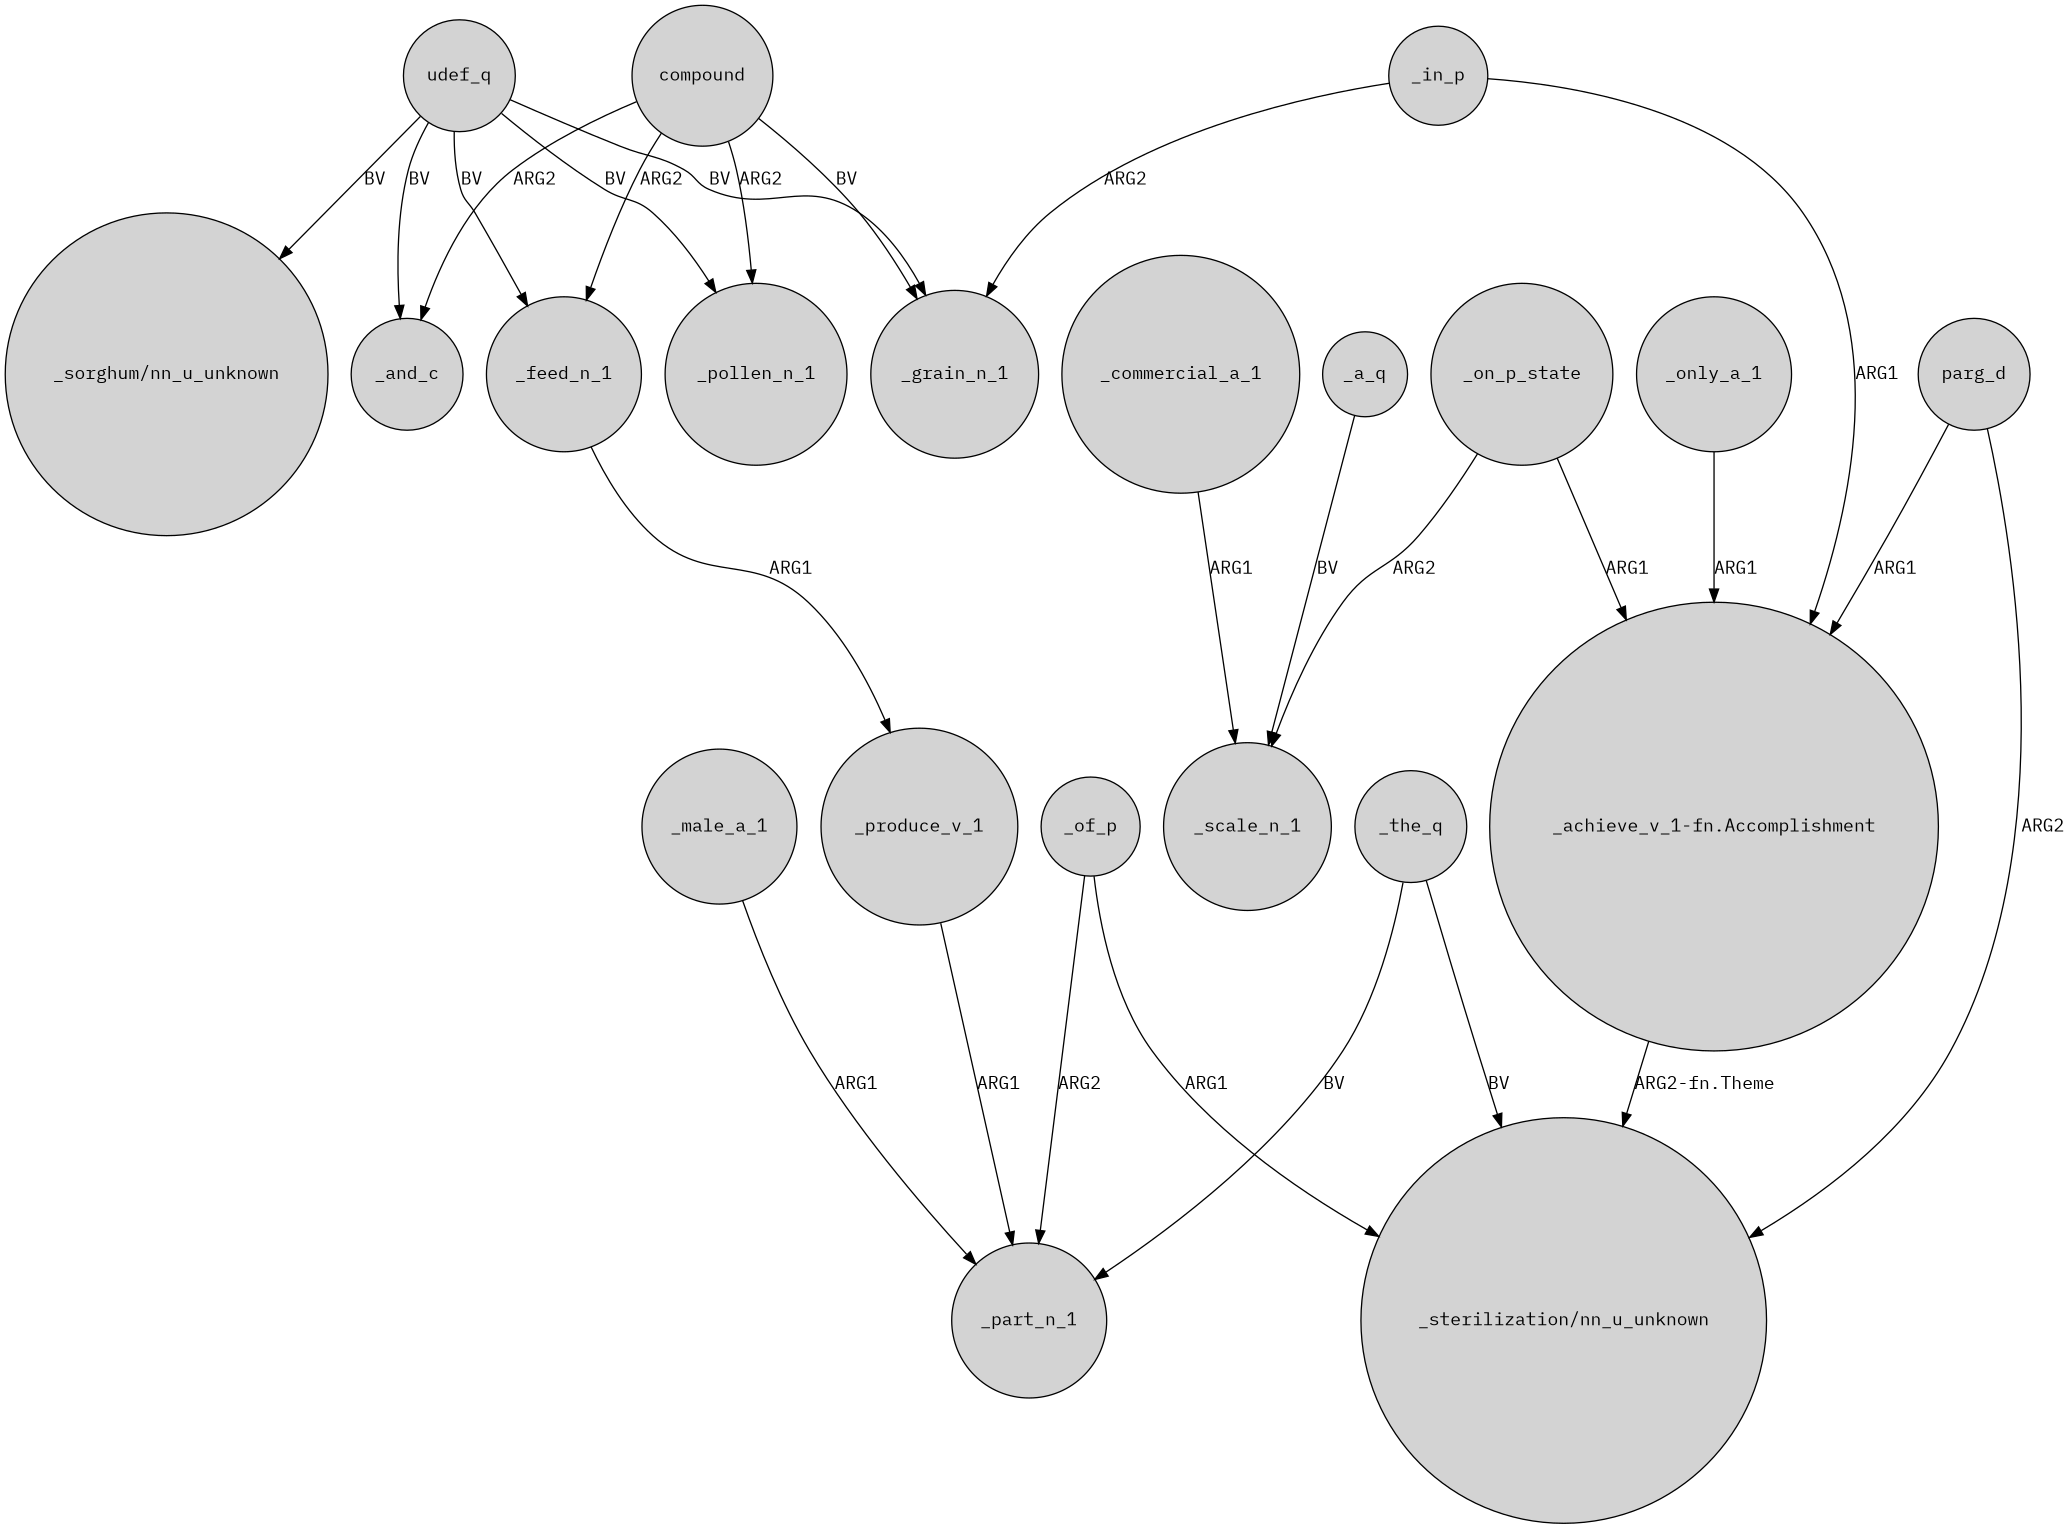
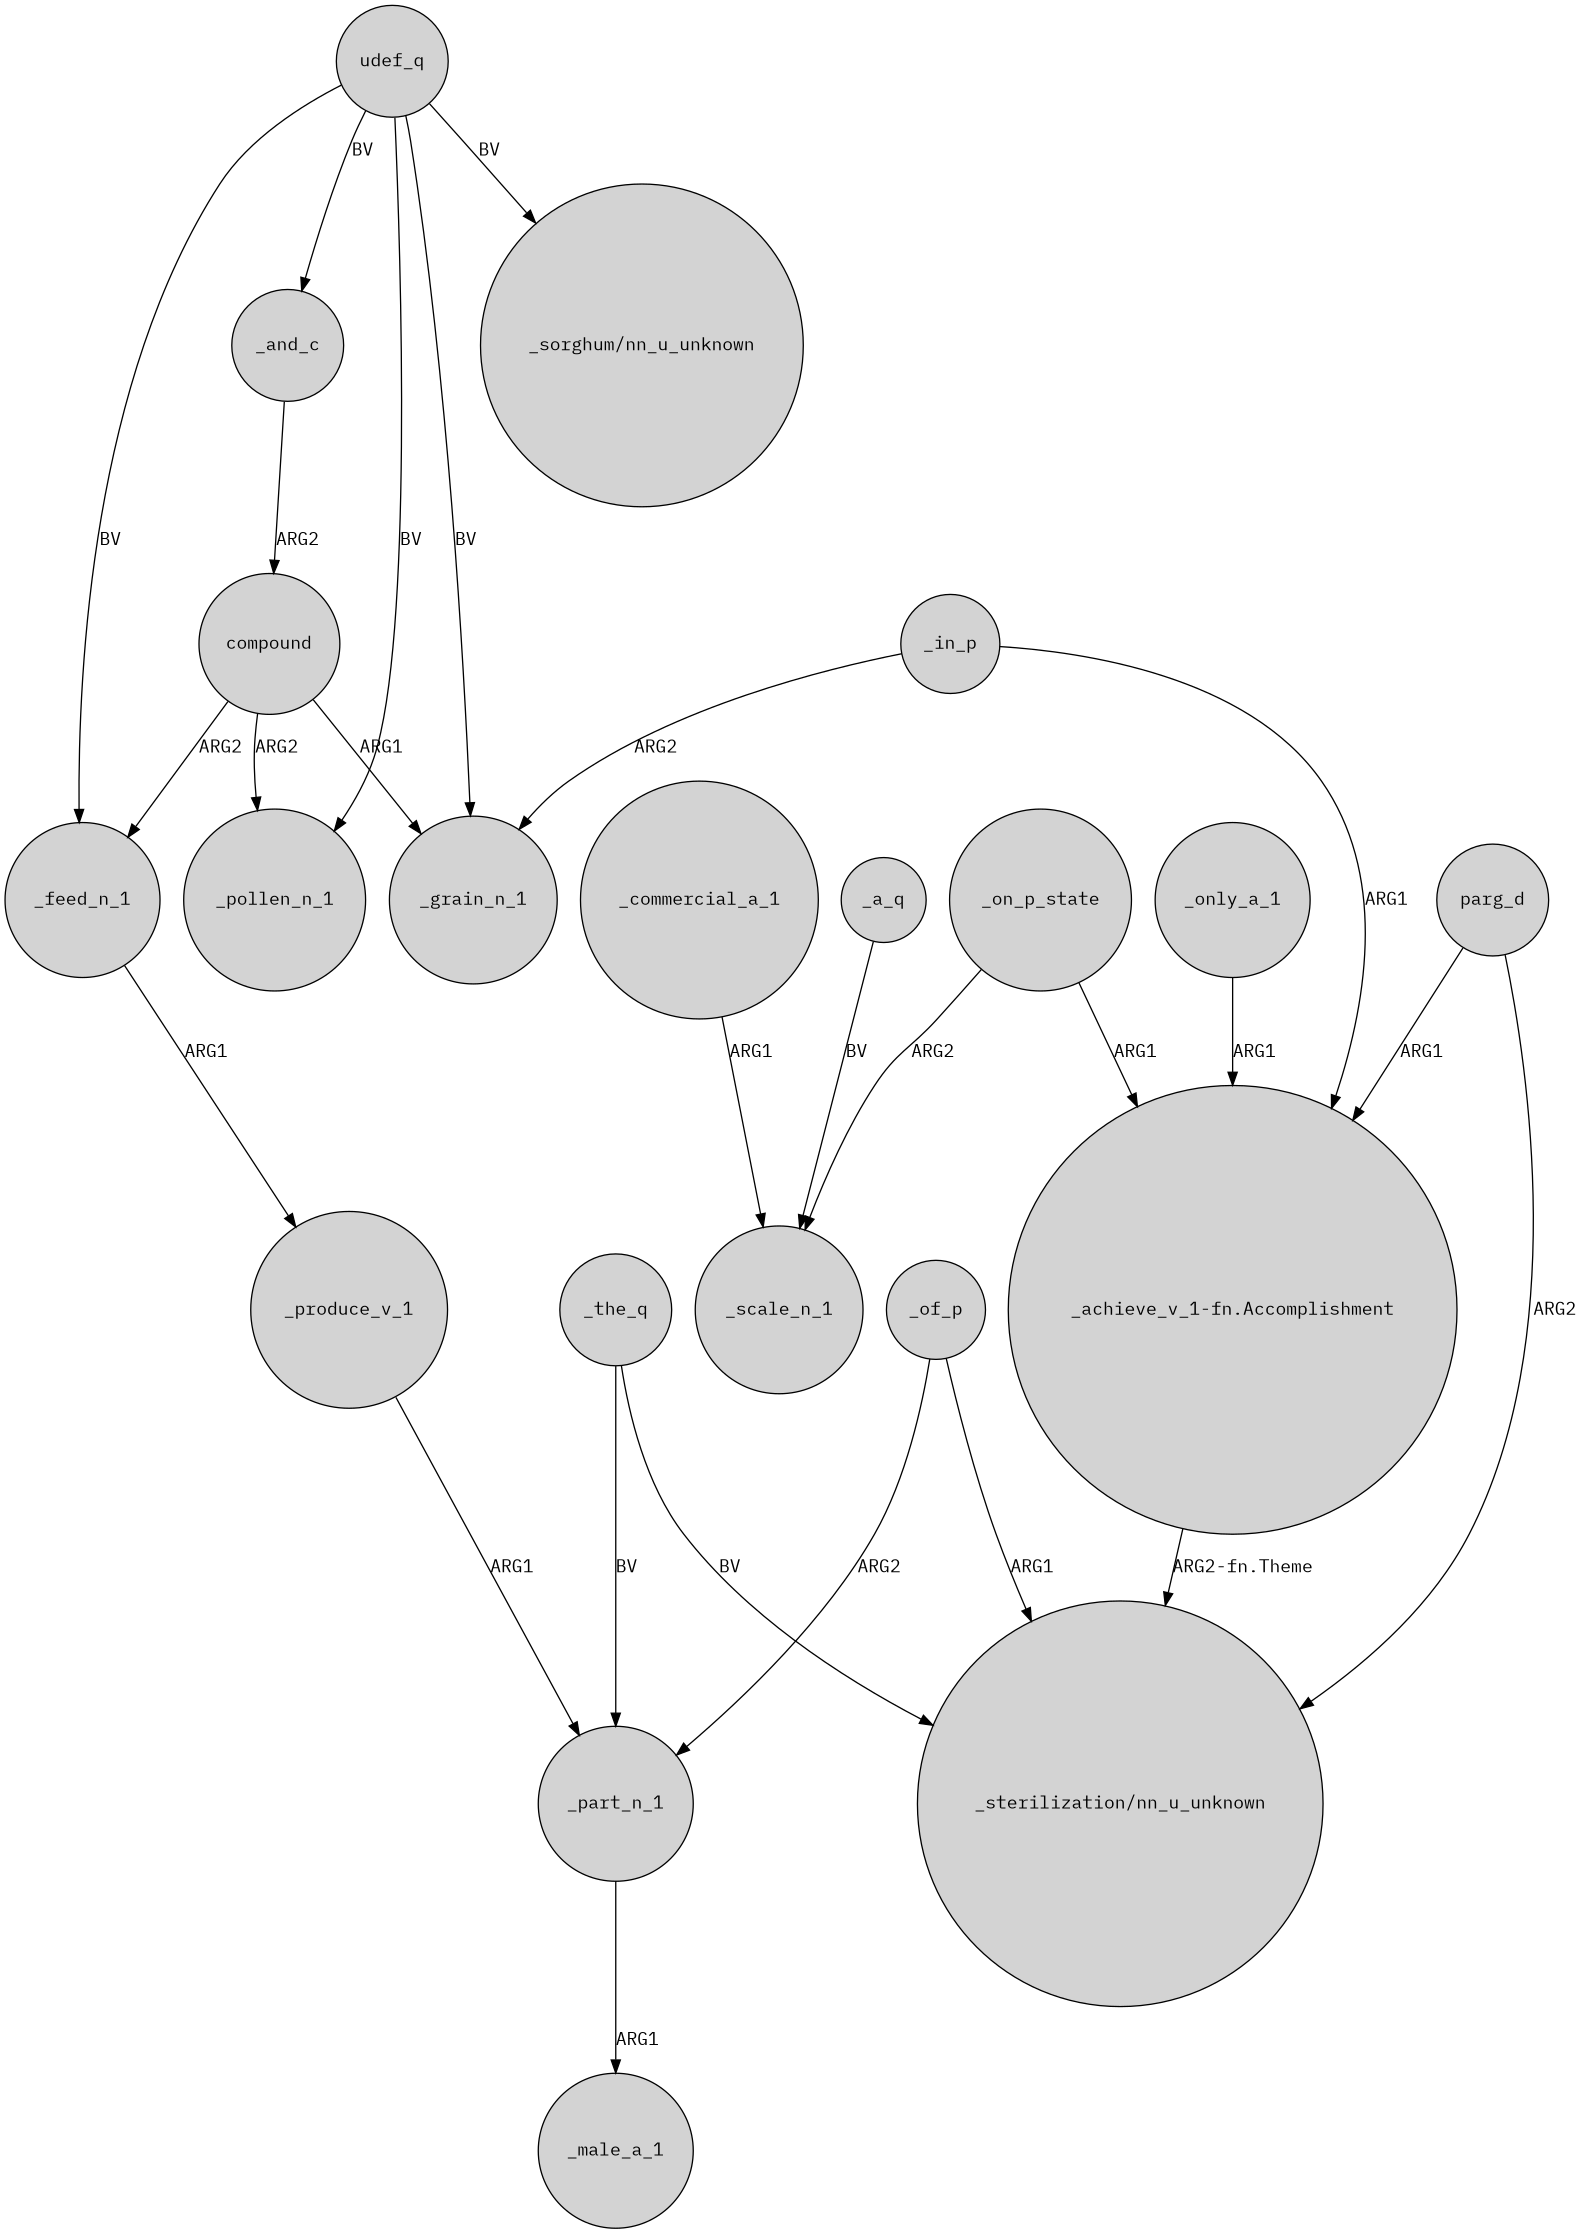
edge "compound" -> "_and_c": reversed
edge "compound" -> "_grain_n_1": label "BV" -> "ARG1"
edge "_male_a_1" -> "_part_n_1": reversed
